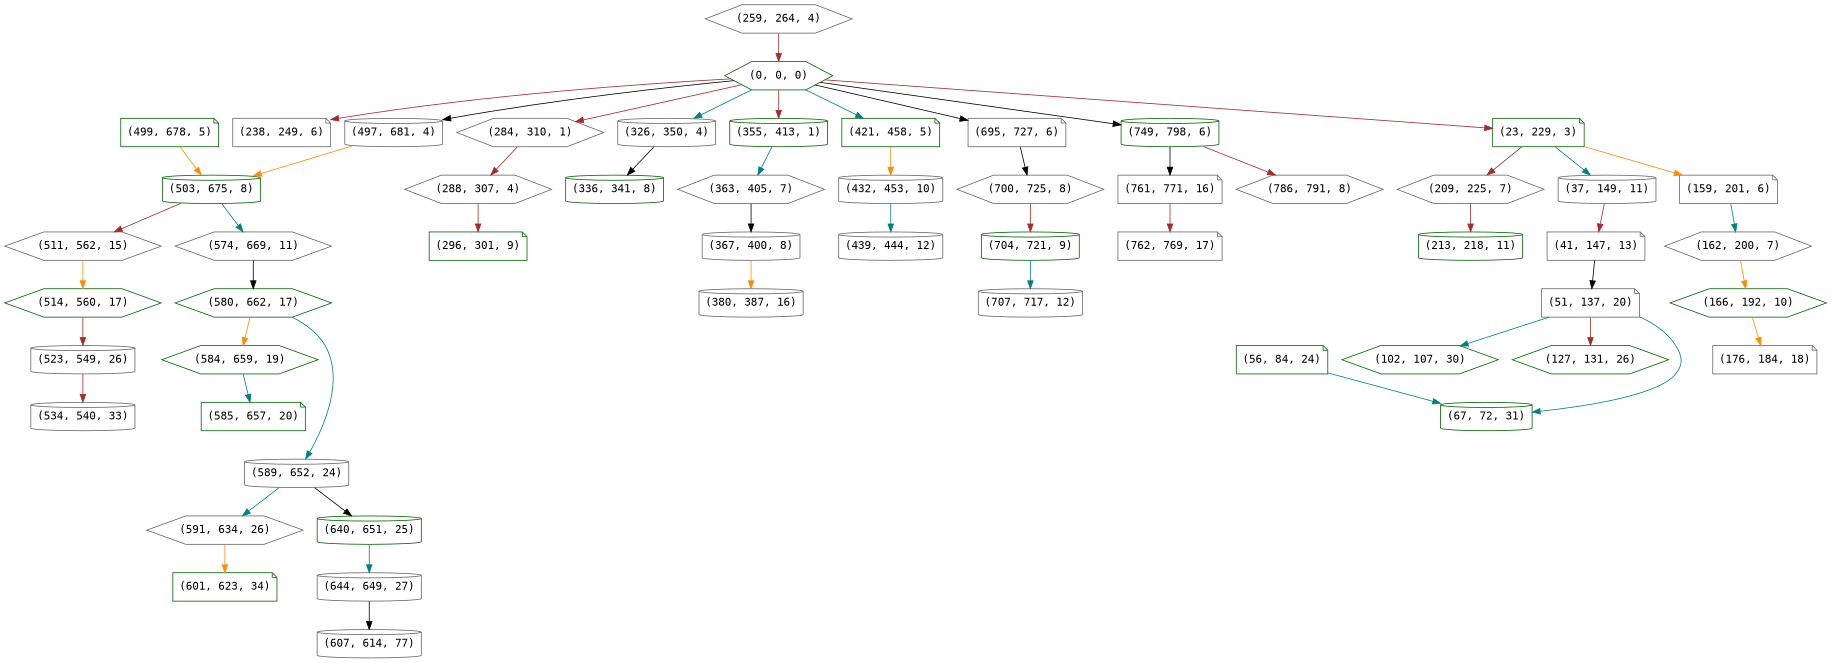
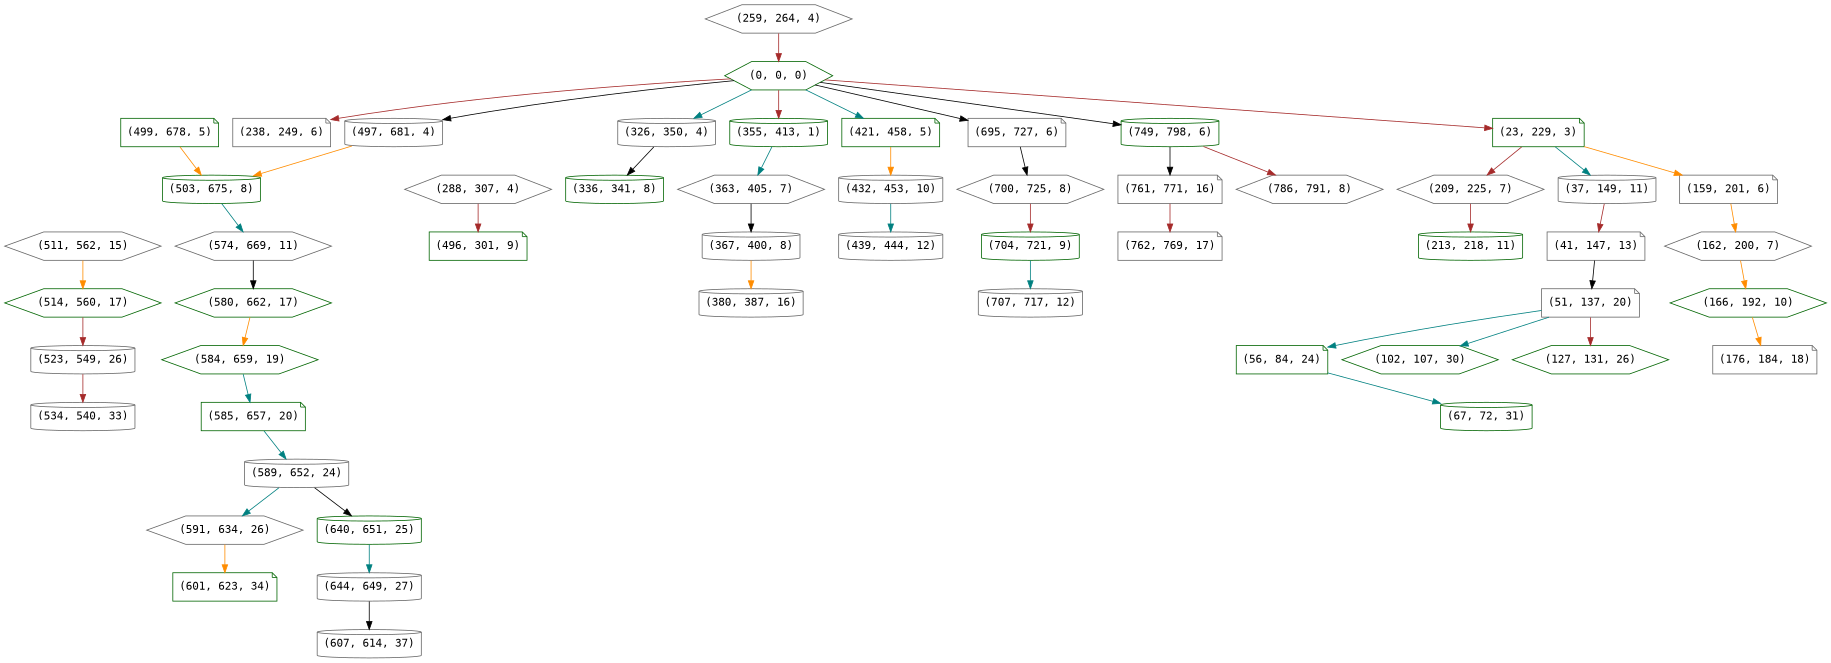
node "(284, 310, 1)": removed
edge "(159, 201, 6)" -> "(162, 200, 7)": color teal -> darkorange
edge "(503, 675, 8)" -> "(511, 562, 15)": removed
node "(296, 301, 9)": label "(296, 301, 9)" -> "(496, 301, 9)"
edge "(580, 662, 17)" -> "(589, 652, 24)": now "(585, 657, 20)" -> "(589, 652, 24)"
edge "(51, 137, 20)" -> "(67, 72, 31)": now "(51, 137, 20)" -> "(56, 84, 24)"
node "(607, 614, 77)": label "(607, 614, 77)" -> "(607, 614, 37)"
